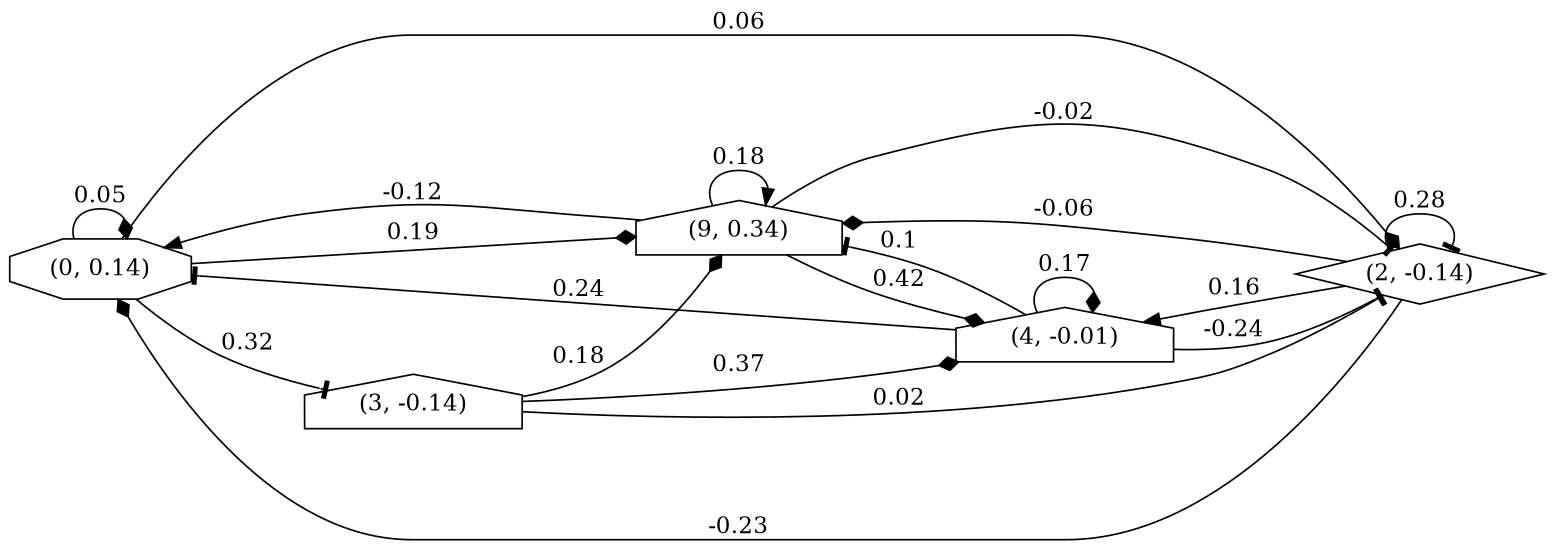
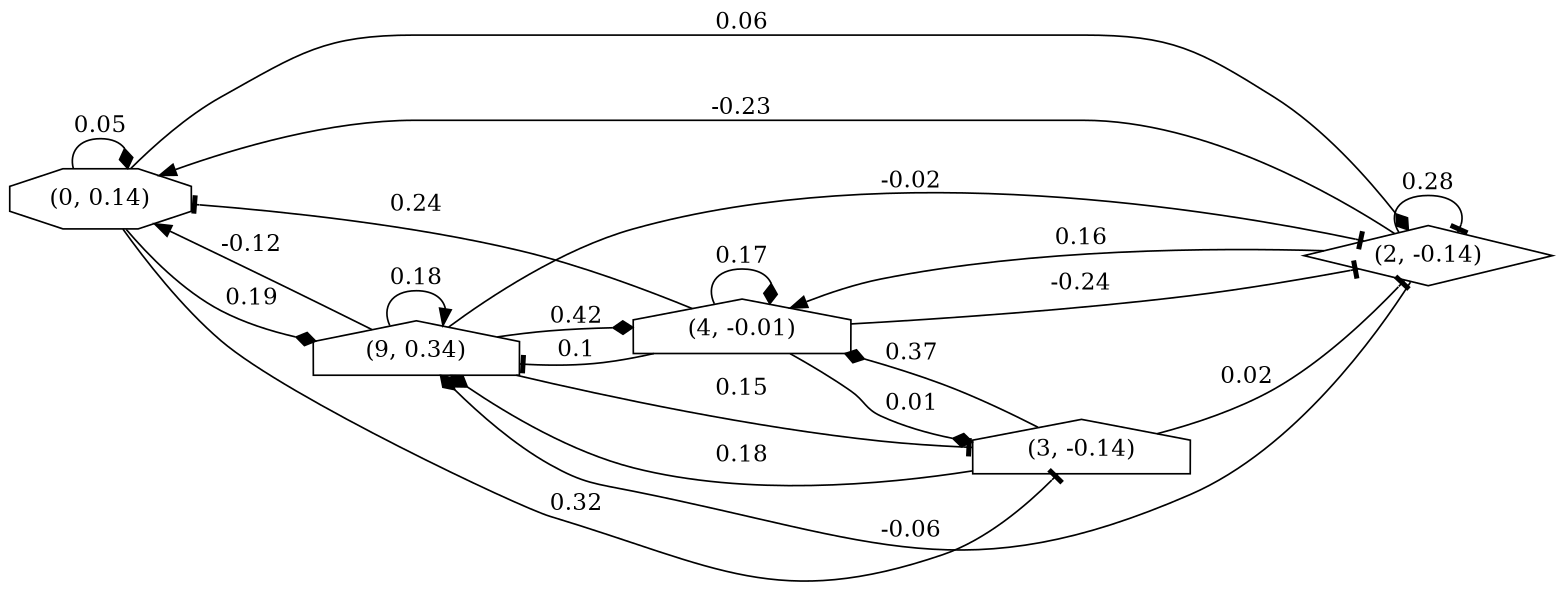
edge "(4, -0.01)" -> "(3, -0.14)": added, label "0.01"
edge "(9, 0.34)" -> "(3, -0.14)": added, label "0.15"
edge "(2, -0.14)" -> "(0, 0.14)": arrowhead diamond -> normal
